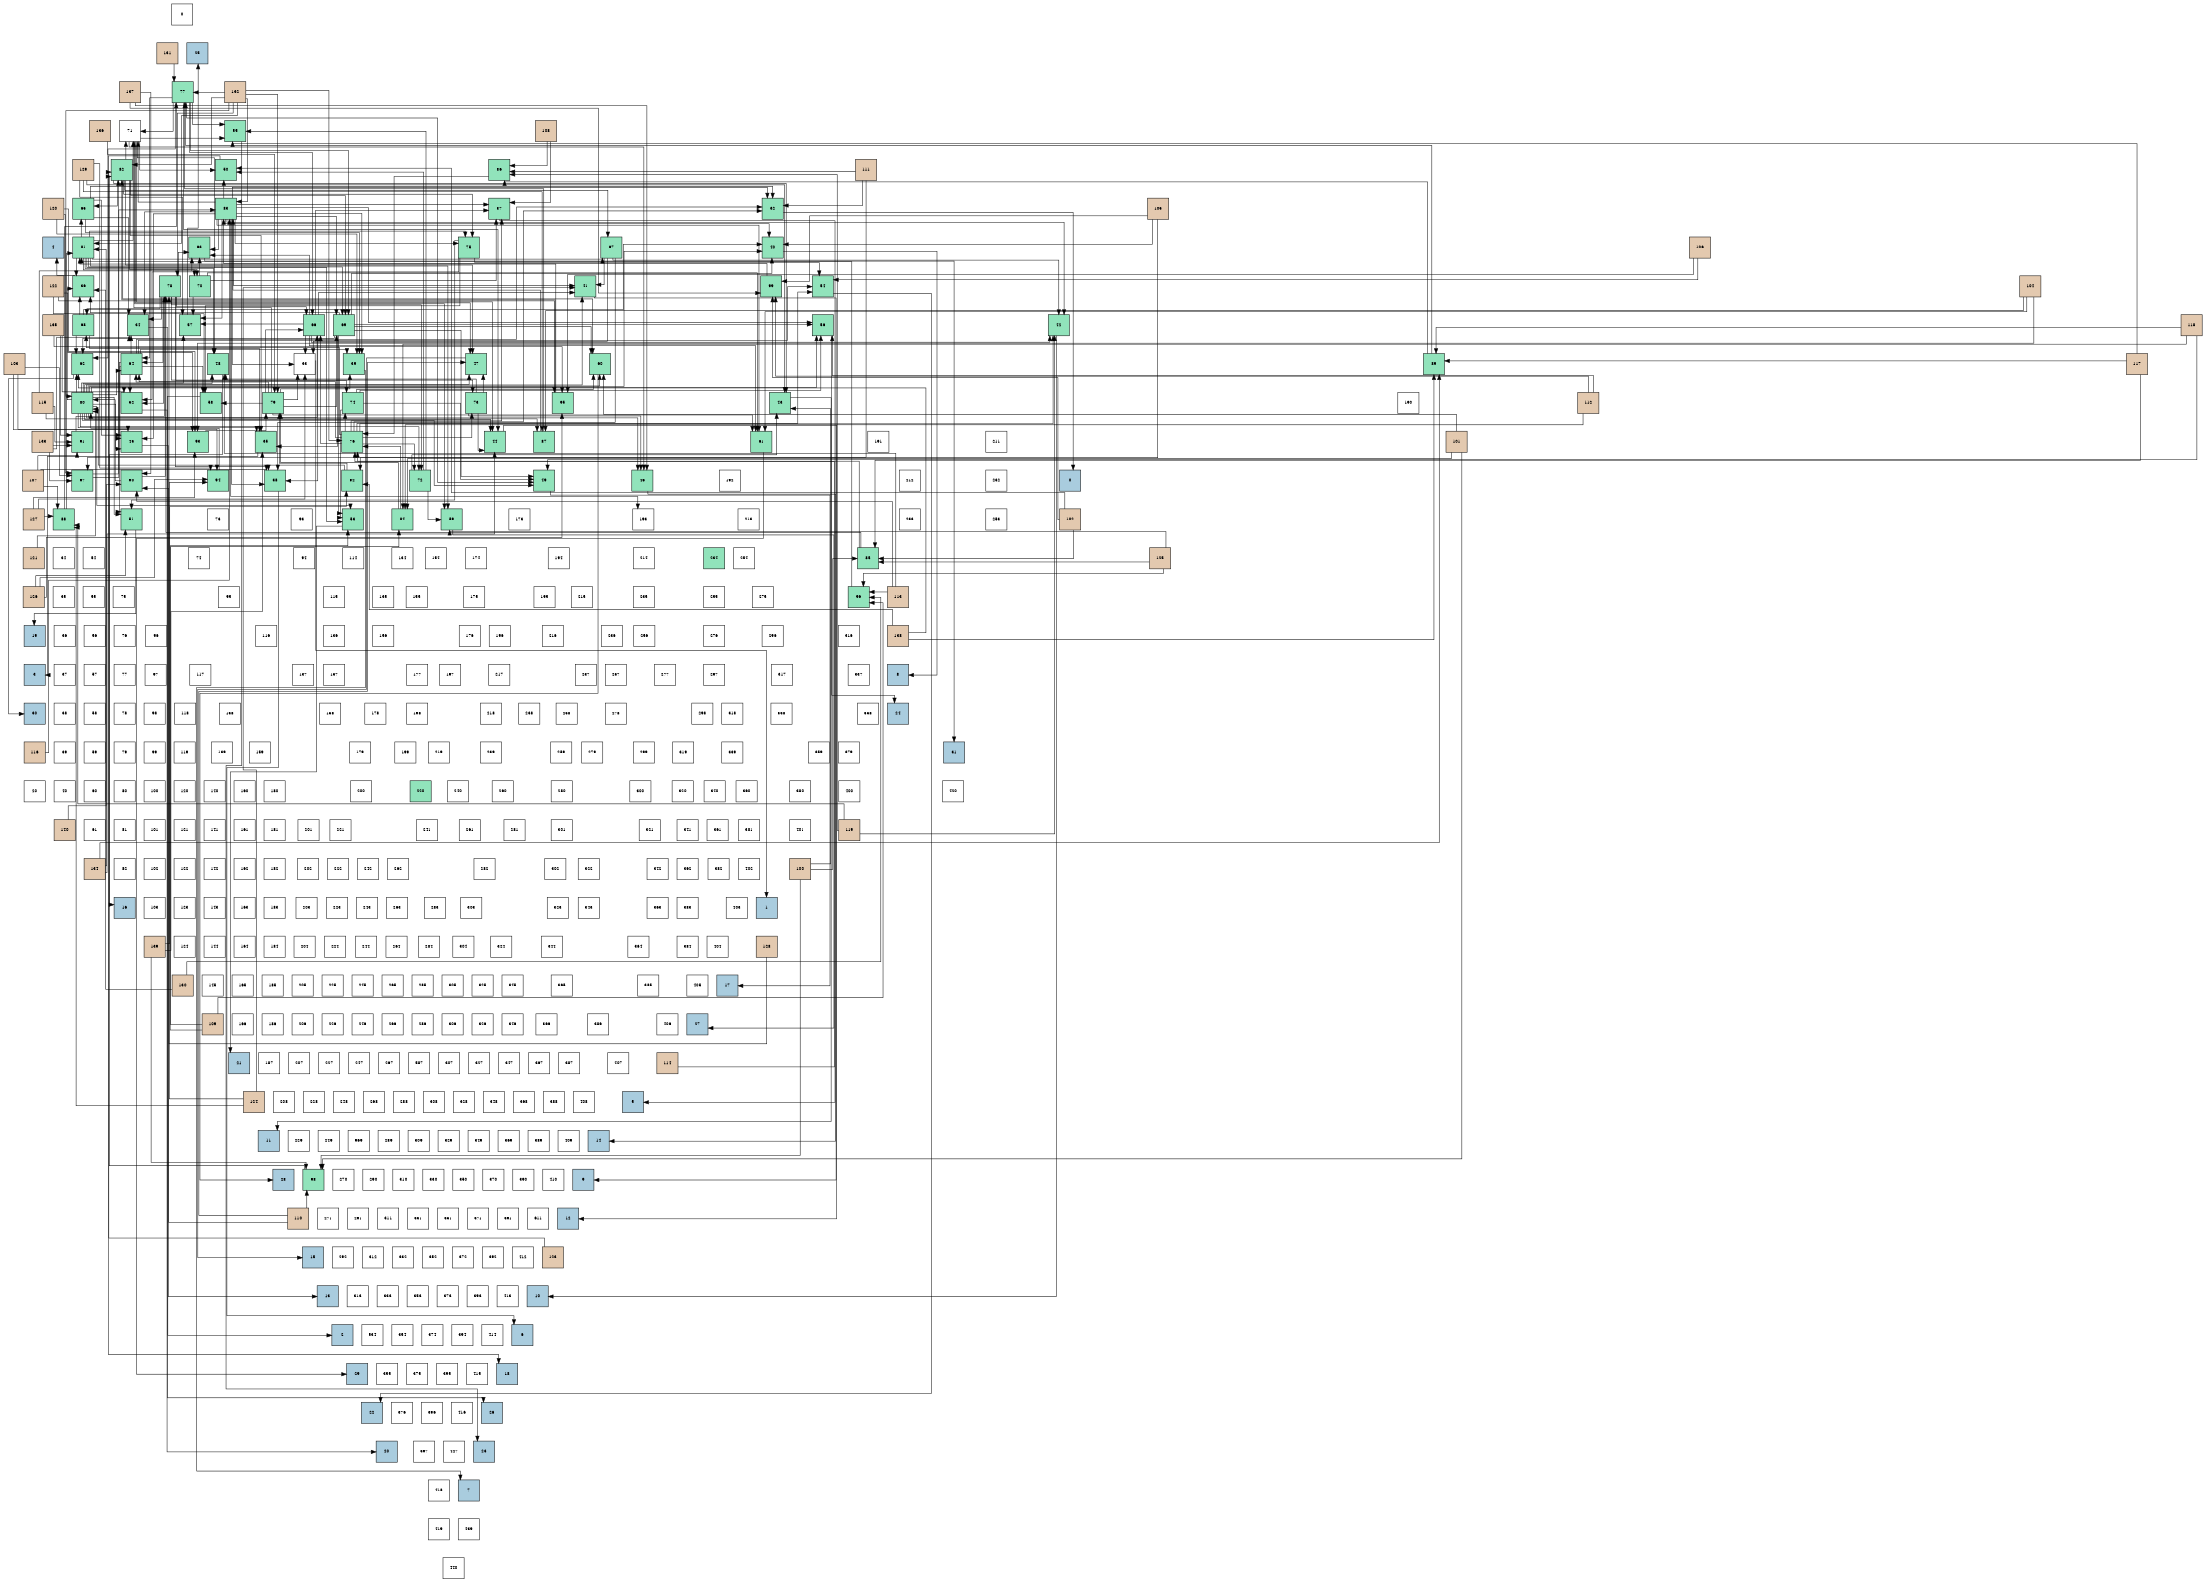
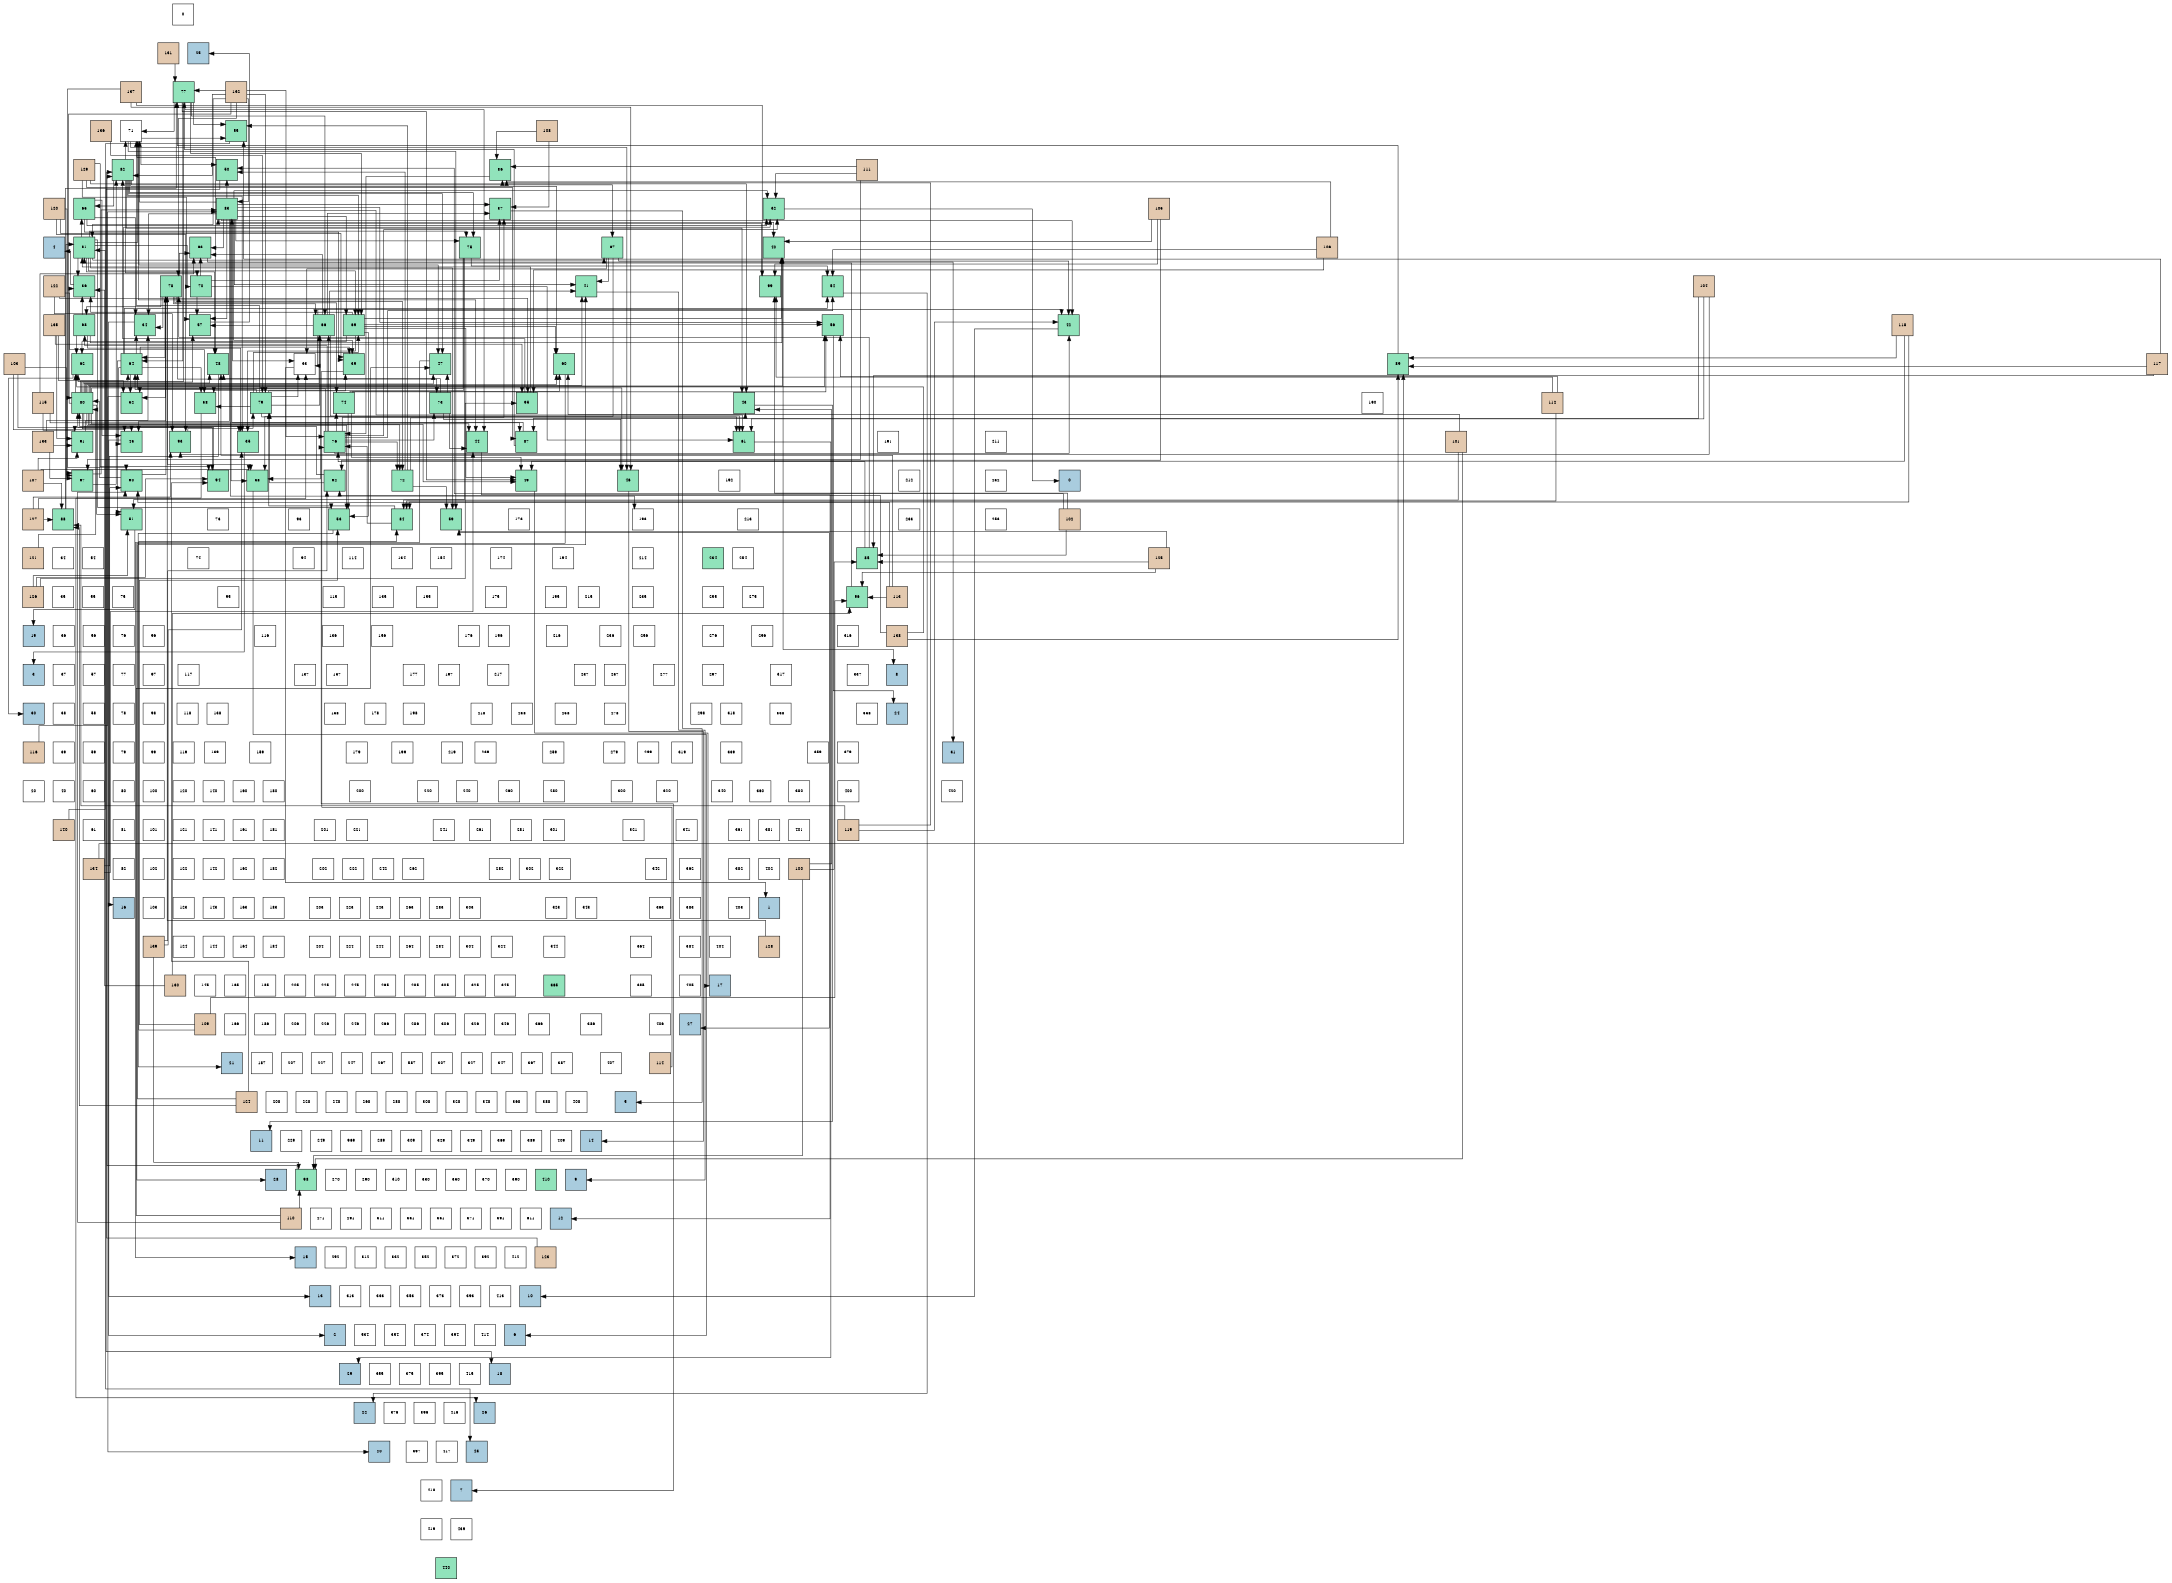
edge "89" -> "86": now "106" -> "86"
node "220": fillcolor #91e3bb -> #ffffff
node "365": fillcolor #ffffff -> #91e3bb
node "410": fillcolor #ffffff -> #91e3bb
node "427": label "427" -> "417"
node "440": fillcolor #ffffff -> #91e3bb
